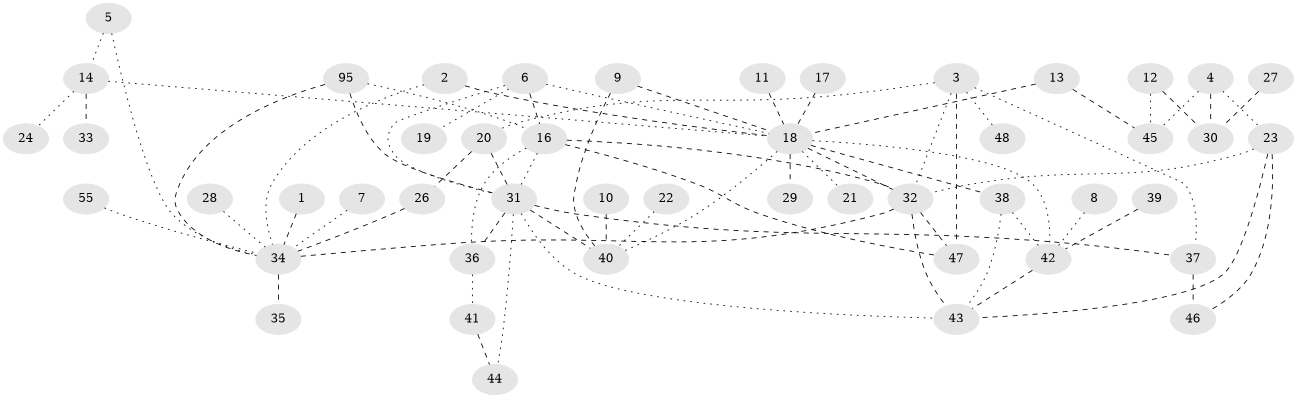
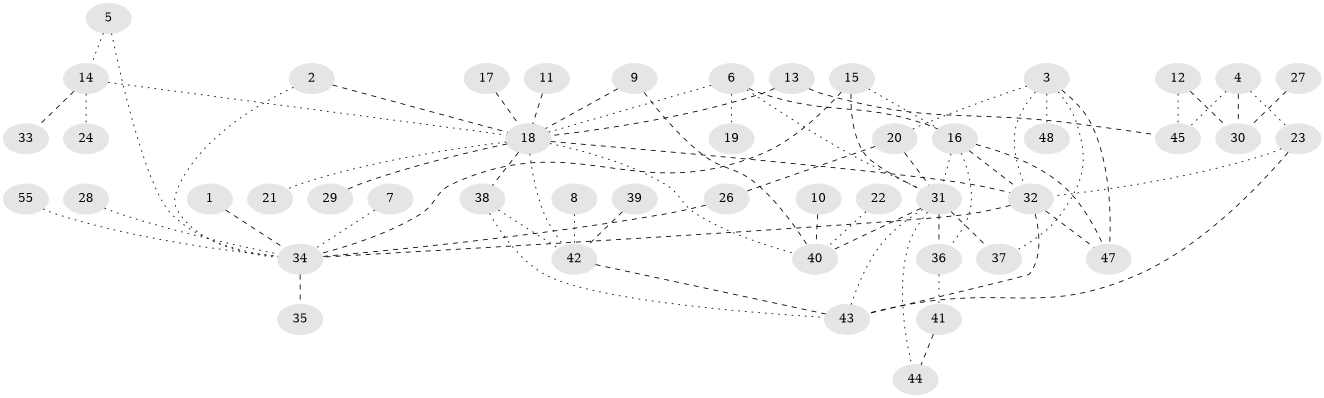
node "95": label "95" -> "15"
node "46": removed
